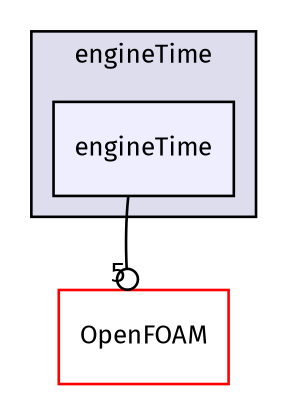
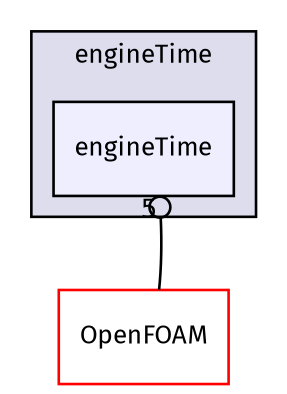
edge "engineTime" -> "OpenFOAM": reversed
